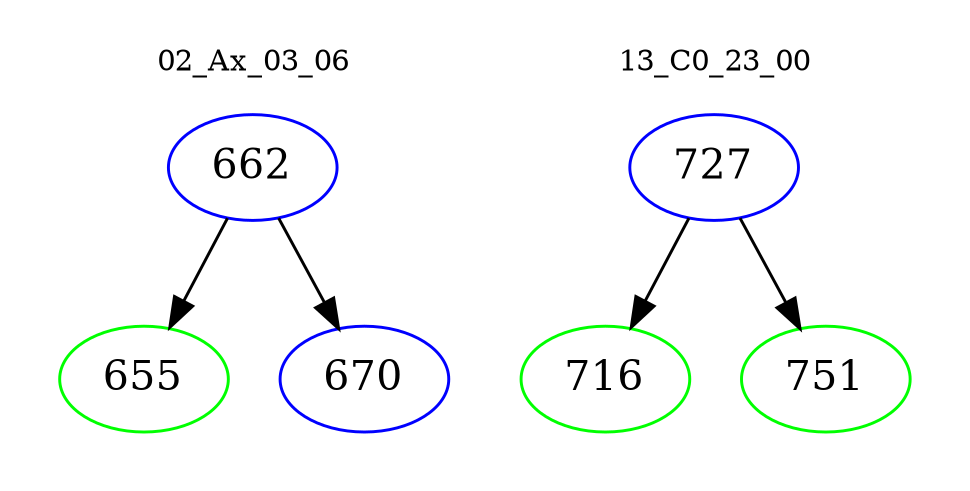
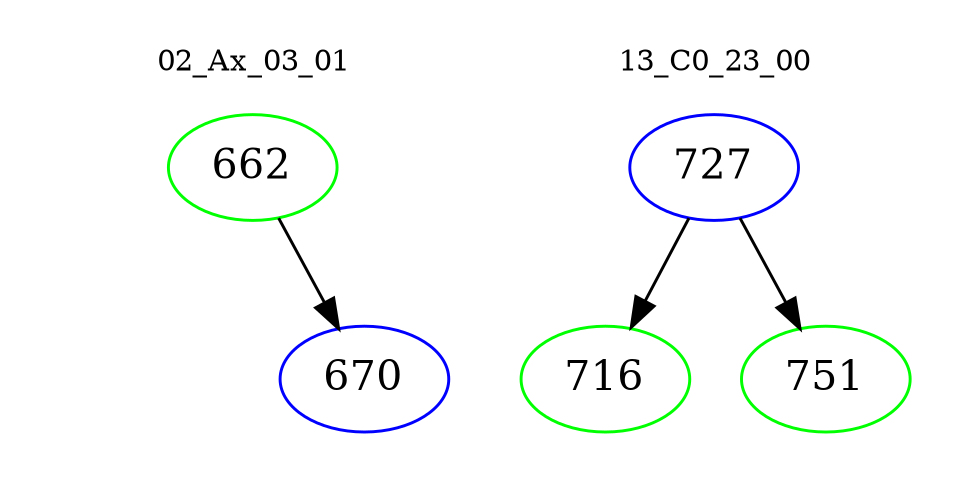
cluster "02_Ax_03_06": label "02_Ax_03_06" -> "02_Ax_03_01"
node "662": color blue -> green
node "655": removed
